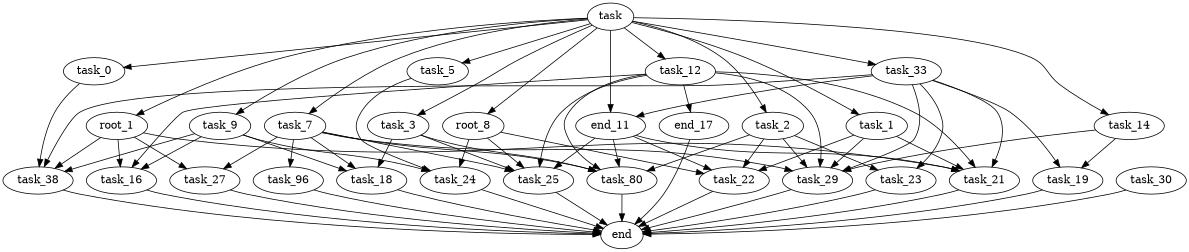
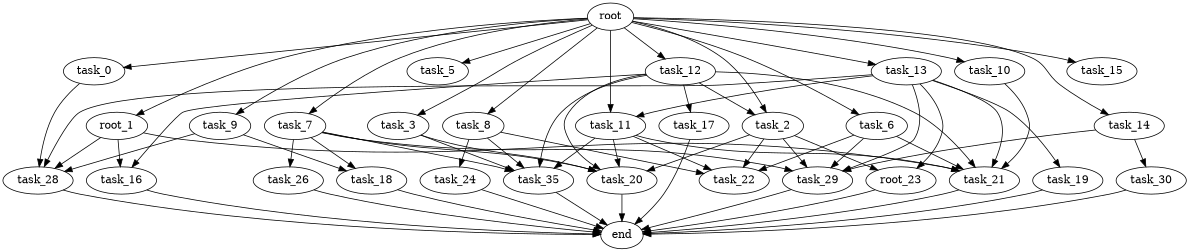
node "task": label "task" -> "root"
node "task_33": label "task_33" -> "task_13"
node "task_10": added
node "task_15": added
edge "task_12" -> "task_29": now "task_12" -> "task_2"
node "root_8": label "root_8" -> "task_8"
node "end_11": label "end_11" -> "task_11"
node "end_17": label "end_17" -> "task_17"
node "task_1": label "task_1" -> "task_6"
edge "task_5" -> "task_24": removed
edge "task_3" -> "task_18": removed
edge "task_9" -> "task_16": removed
edge "task_14" -> "task_19": now "task_14" -> "task_30"
edge "task_9" -> "task_24": removed
node "task_38": label "task_38" -> "task_28"
node "task_27": removed
node "task_96": label "task_96" -> "task_26"
node "task_25": label "task_25" -> "task_35"
node "task_80": label "task_80" -> "task_20"
node "task_23": label "task_23" -> "root_23"
edge "task_22" -> "end": removed
